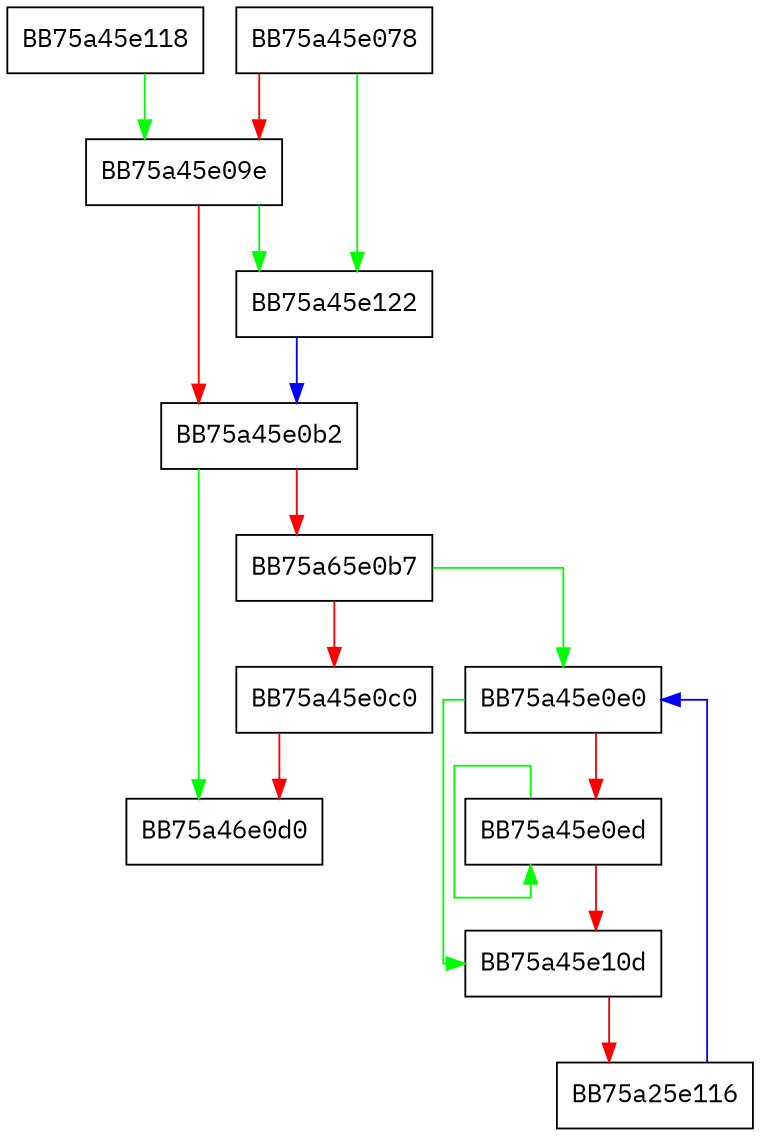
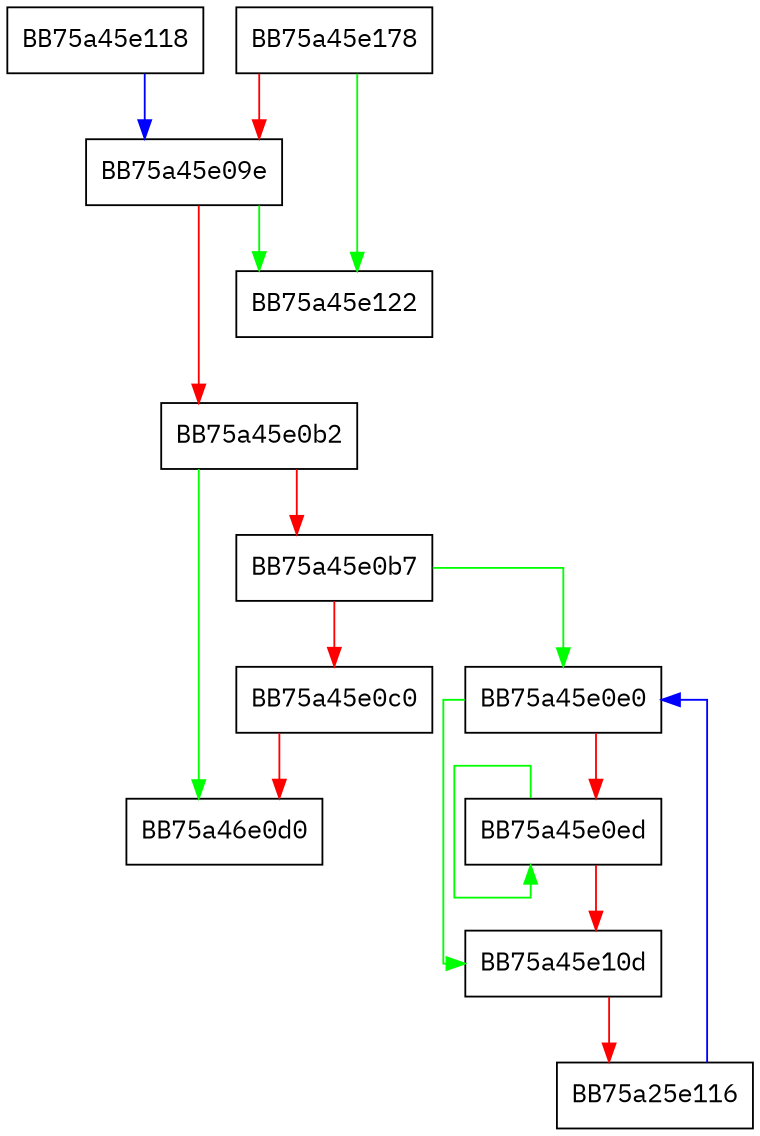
node "BB75a45e078": label "BB75a45e078" -> "BB75a45e178"
edge "BB75a45e118" -> "BB75a45e09e": color green -> blue
edge "BB75a45e122" -> "BB75a45e0b2": removed
node "BB75a65e0b7": label "BB75a65e0b7" -> "BB75a45e0b7"
